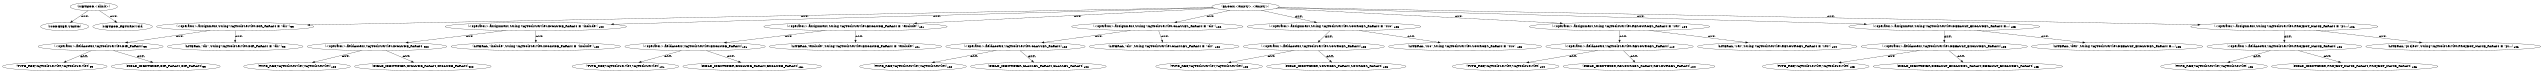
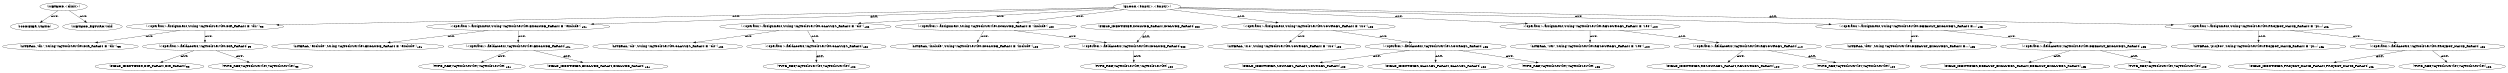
edge "(<operator>.fieldAccess,VAJToolsServlet.INCLUDE_PARAM)" -> "(FIELD_IDENTIFIER,INCLUDE_PARAM,INCLUDE_PARAM)": reversed
edge "(<operator>.fieldAccess,VAJToolsServlet.CLASSES_PARAM)" -> "(FIELD_IDENTIFIER,CLASSES_PARAM,CLASSES_PARAM)": now "(<operator>.fieldAccess,VAJToolsServlet.SOURCES_PARAM)" -> "(FIELD_IDENTIFIER,CLASSES_PARAM,CLASSES_PARAM)"
